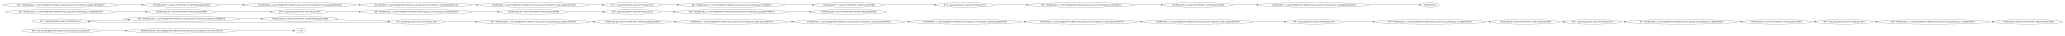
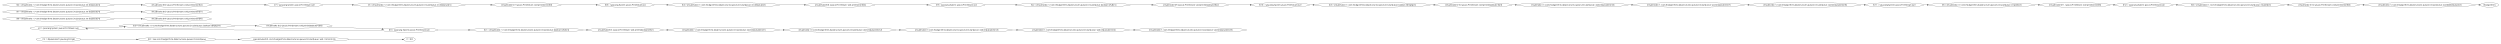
node "$r7 = <java.lang.System: java.io.PrintStream out>": added
node "$r10 = <java.lang.System: java.io.PrintStream out>": added
node "$r4 = <java.lang.System: java.io.PrintStream out>": removed
node "$r5 = <java.lang.System: java.io.PrintStream out>": removed
node "$r6 = <java.lang.System: java.io.PrintStream out>": removed
node "r13 := @parameter0: java.lang.String[]": added
